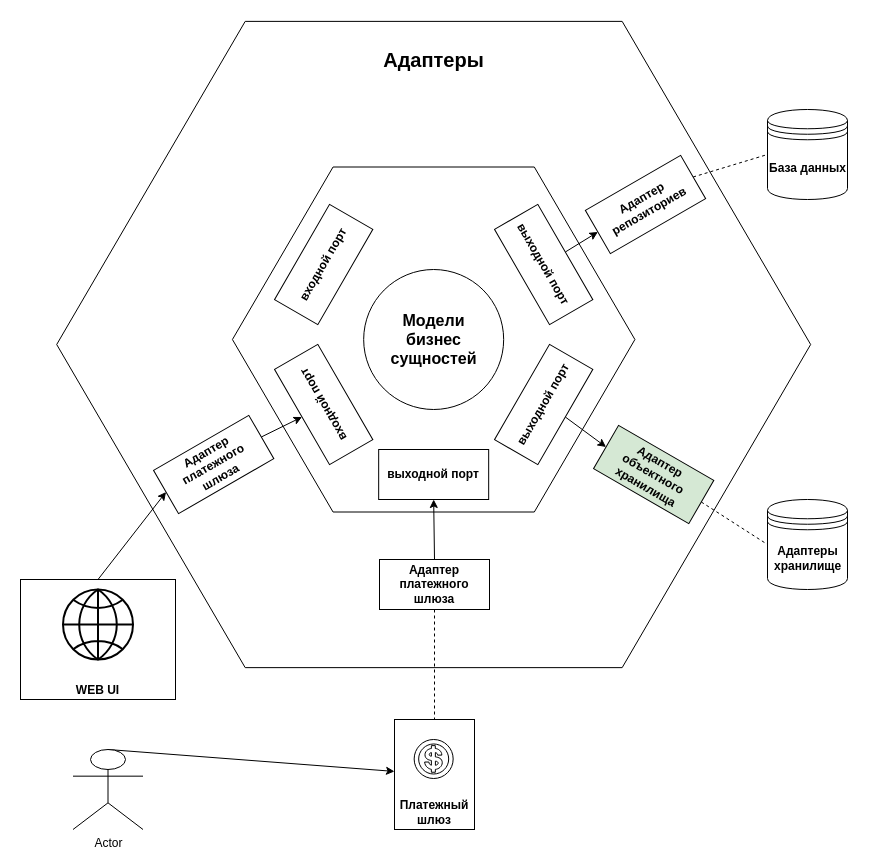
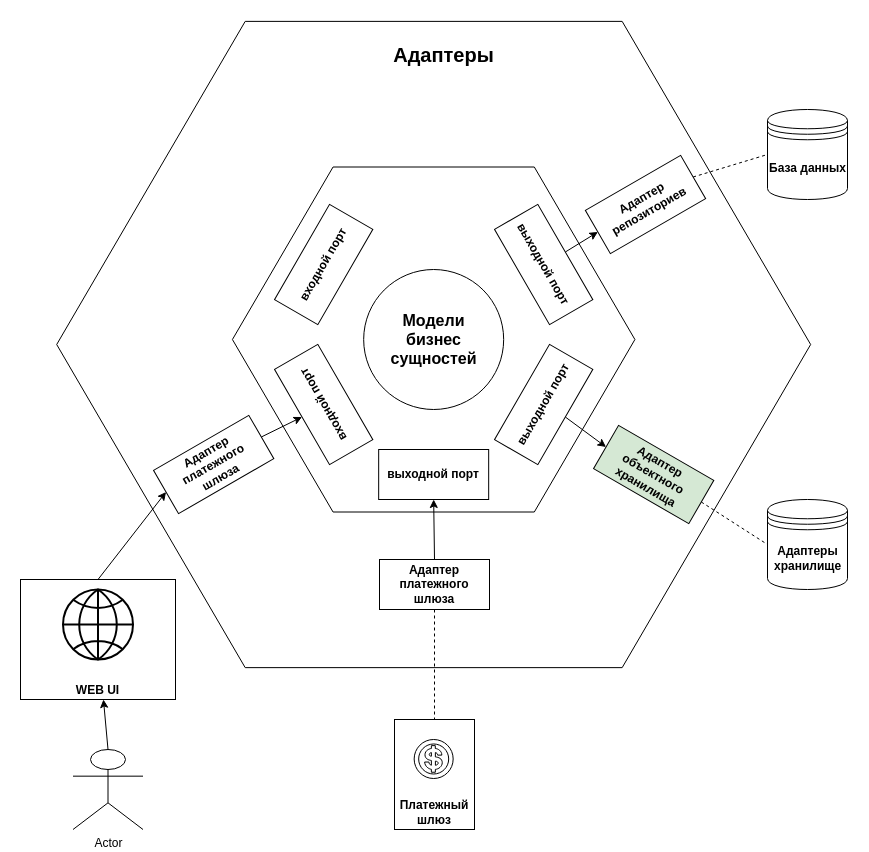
node "Адаптеры": moved (434, 60) -> (444, 55)
edge "Actor" -> "Платежныйшлюз": now "Actor" -> "WEB UI"
